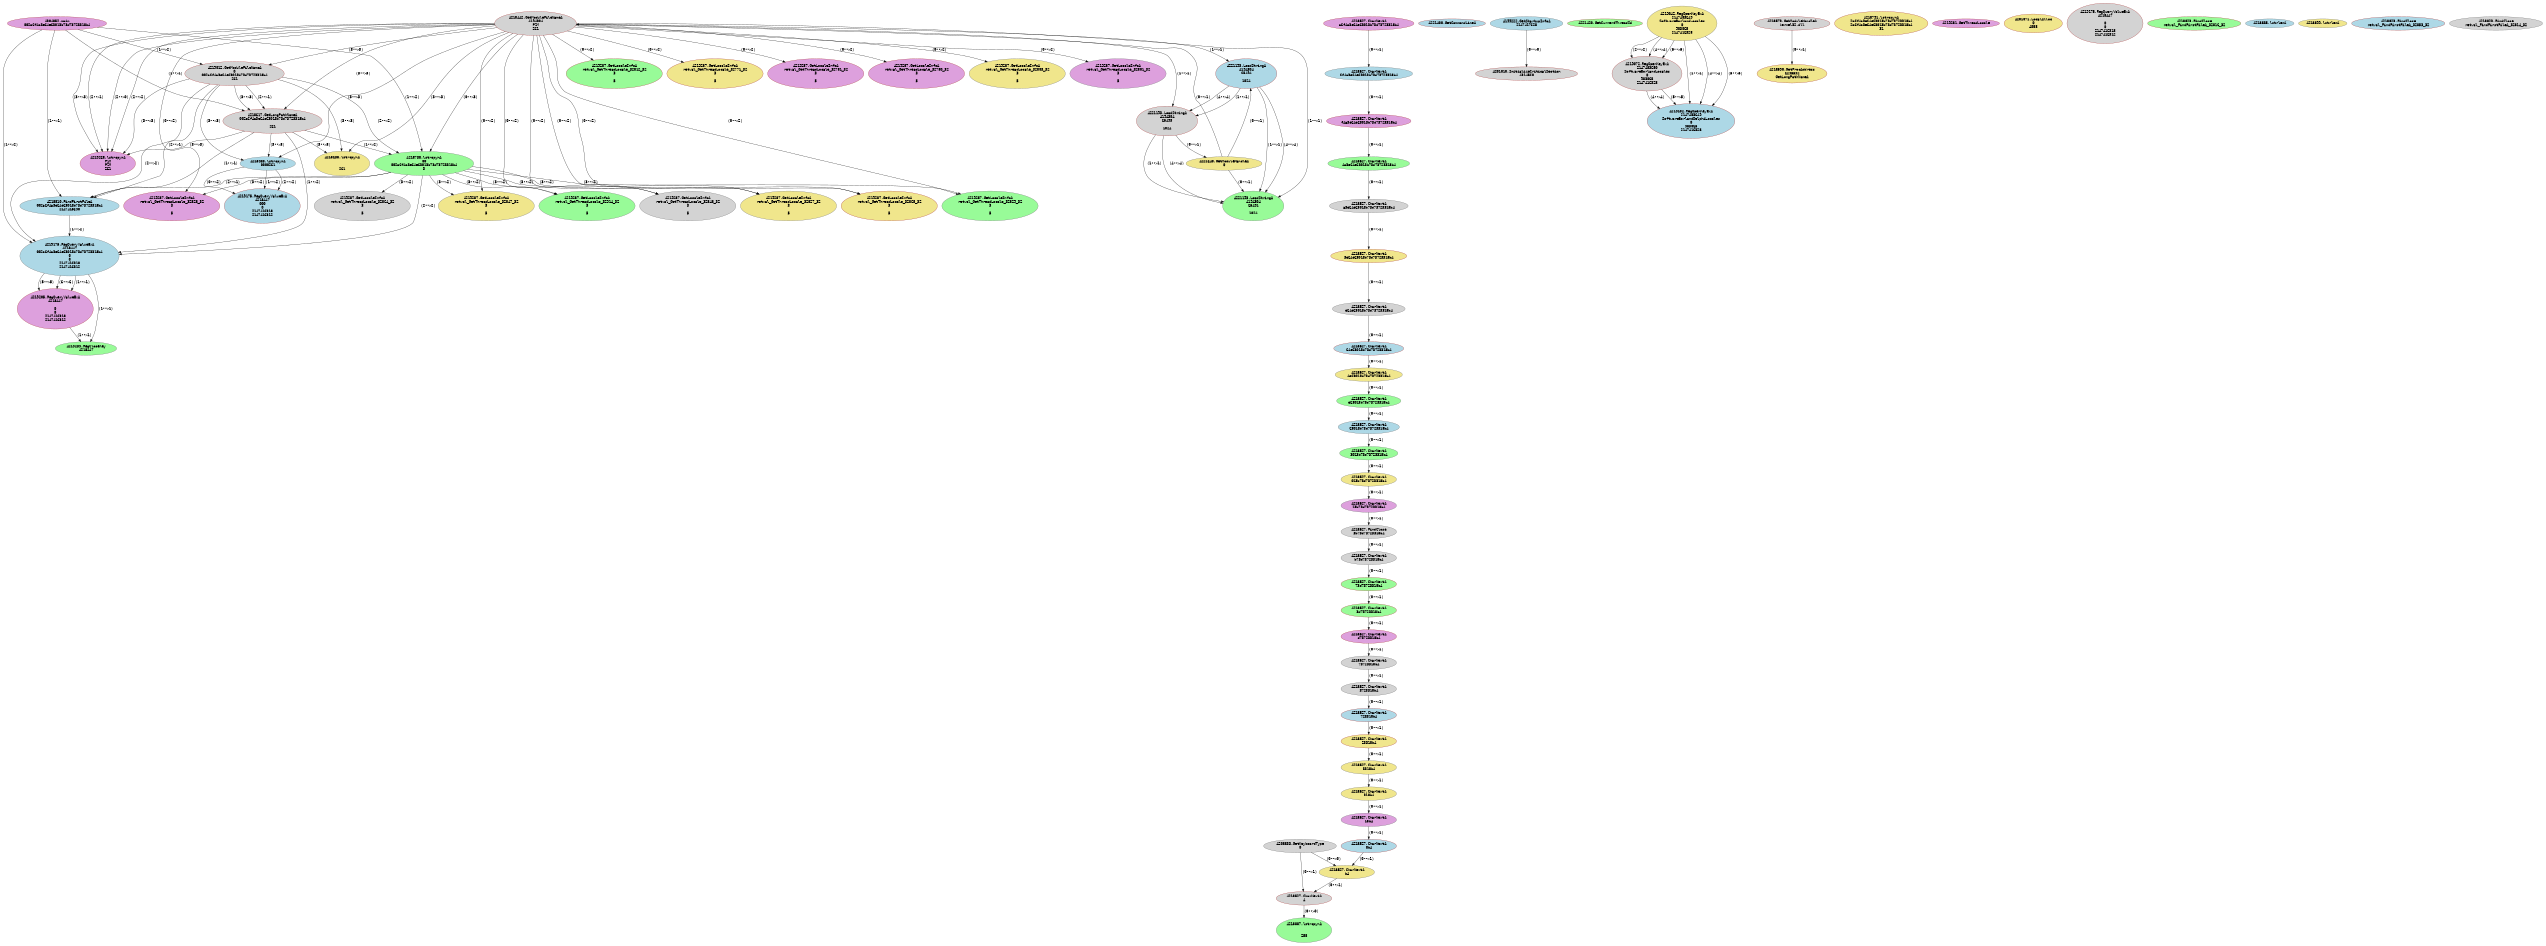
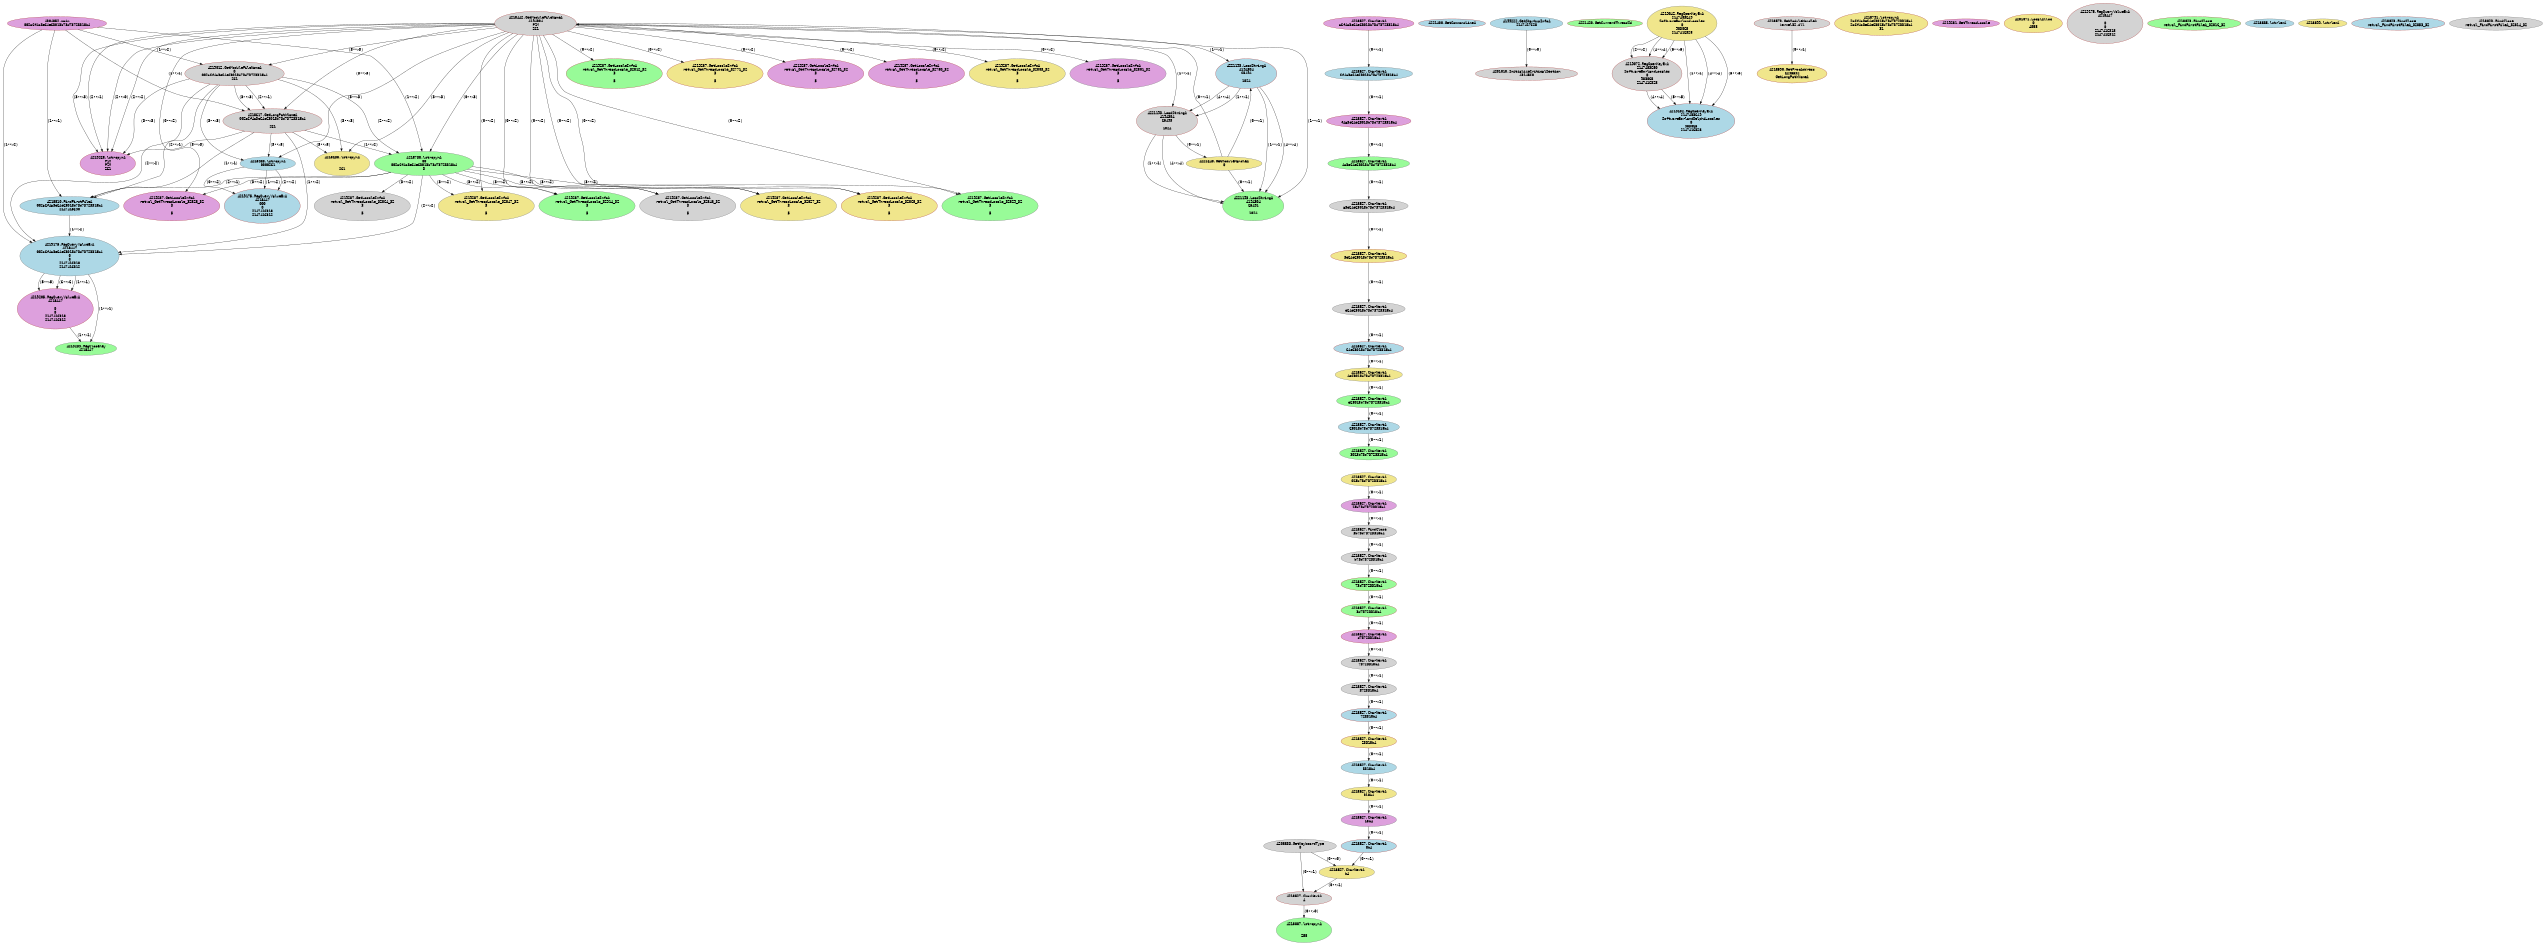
edge "4218527.CharNextA 3013b73d73723318b4" -> "4218527.CharNextA 013b73d73723318b4": removed, label "(0-->1)"
node "4218527.CharNextA 3318b4": fillcolor khaki -> lightblue
